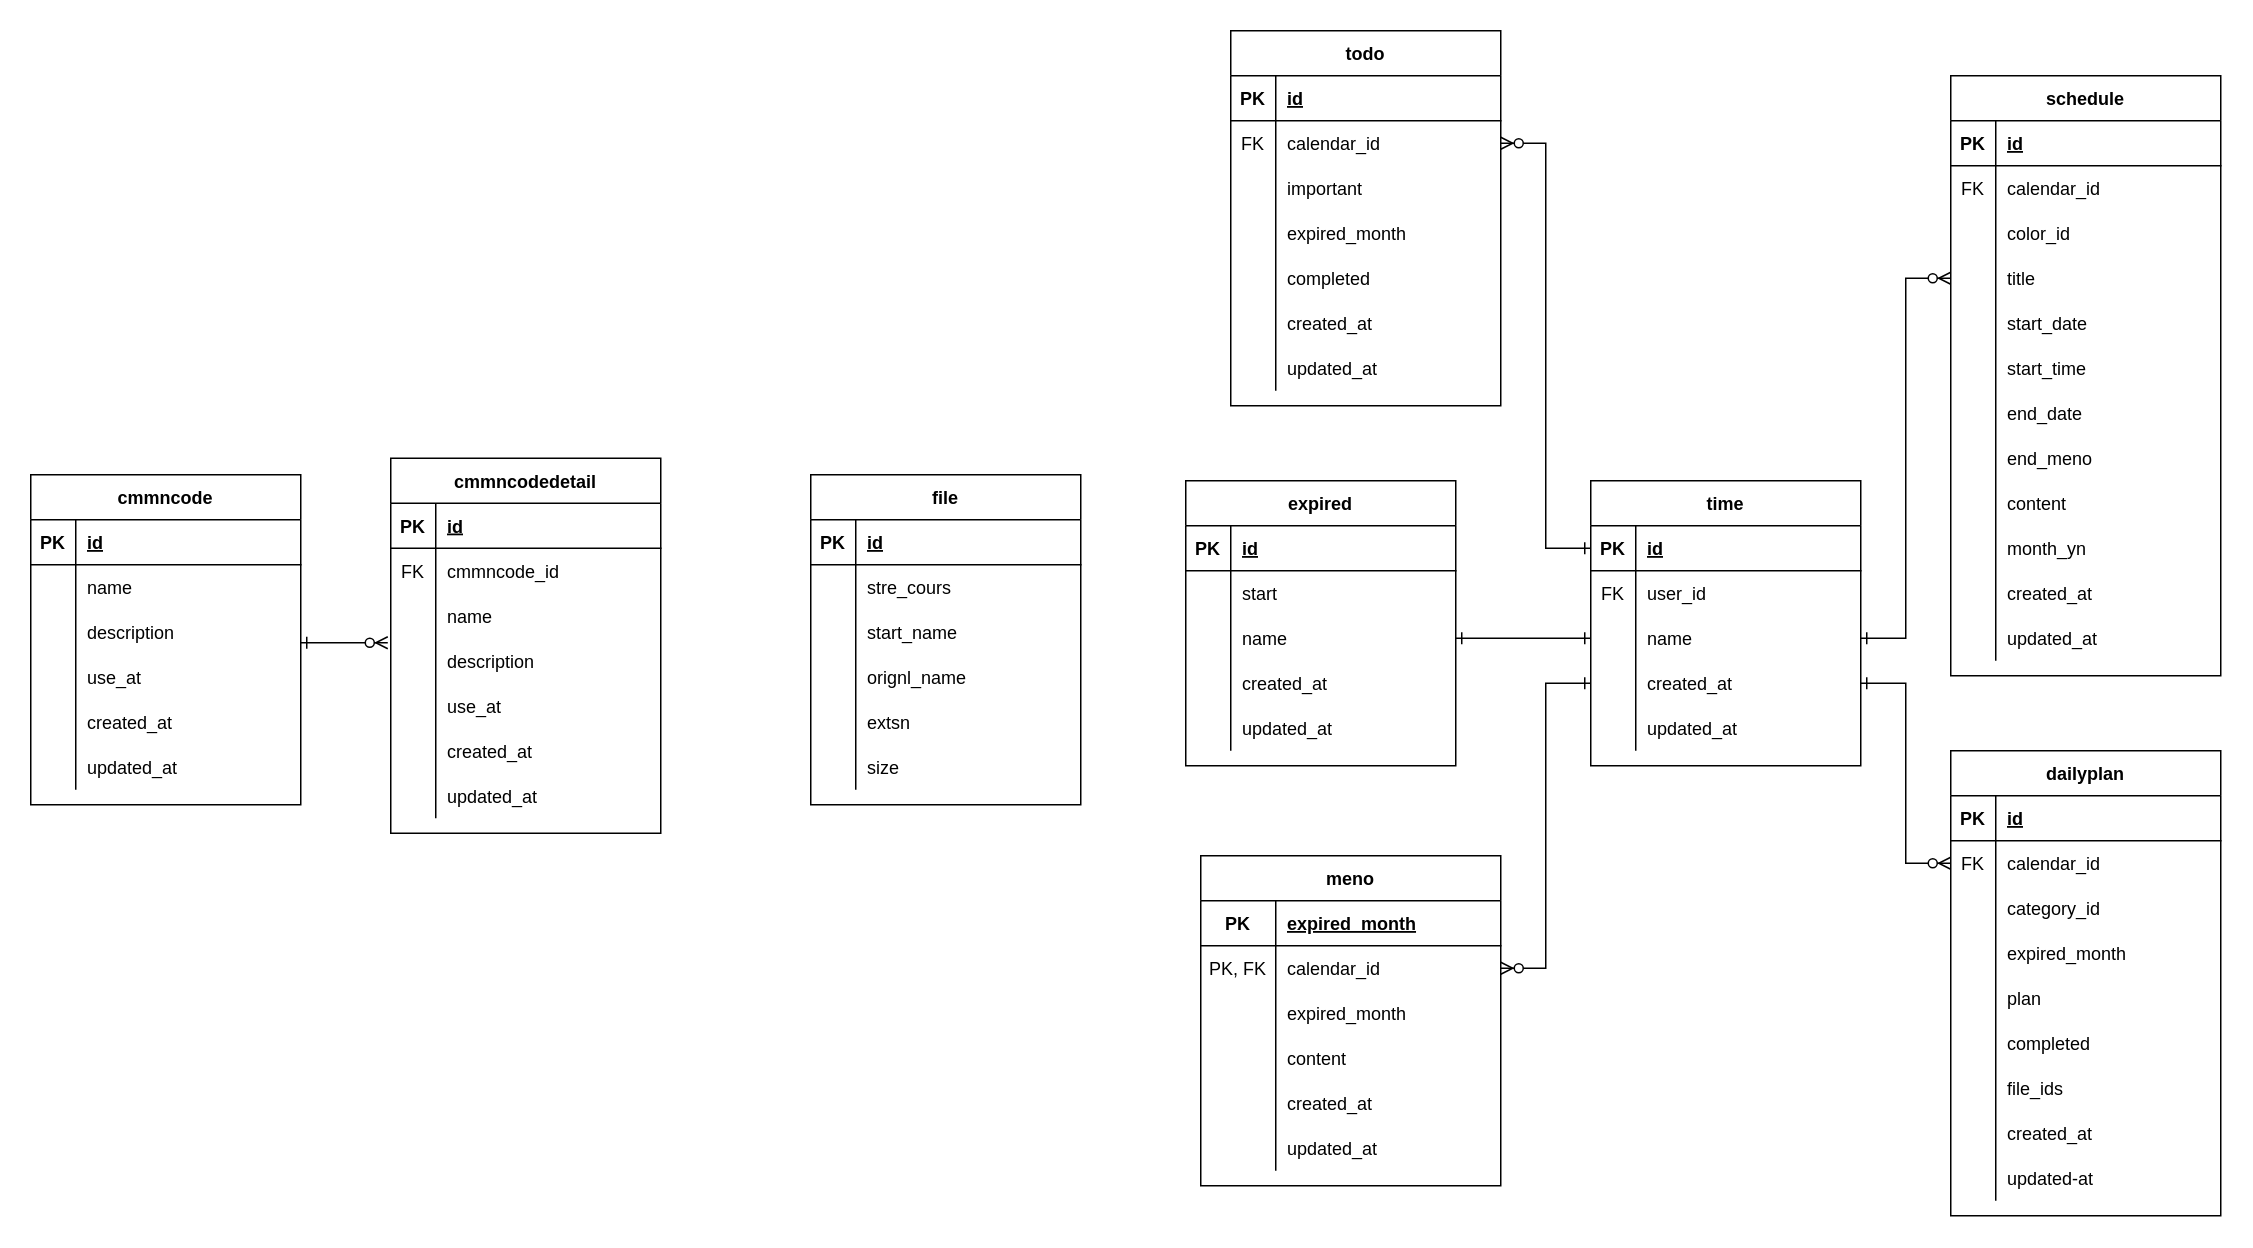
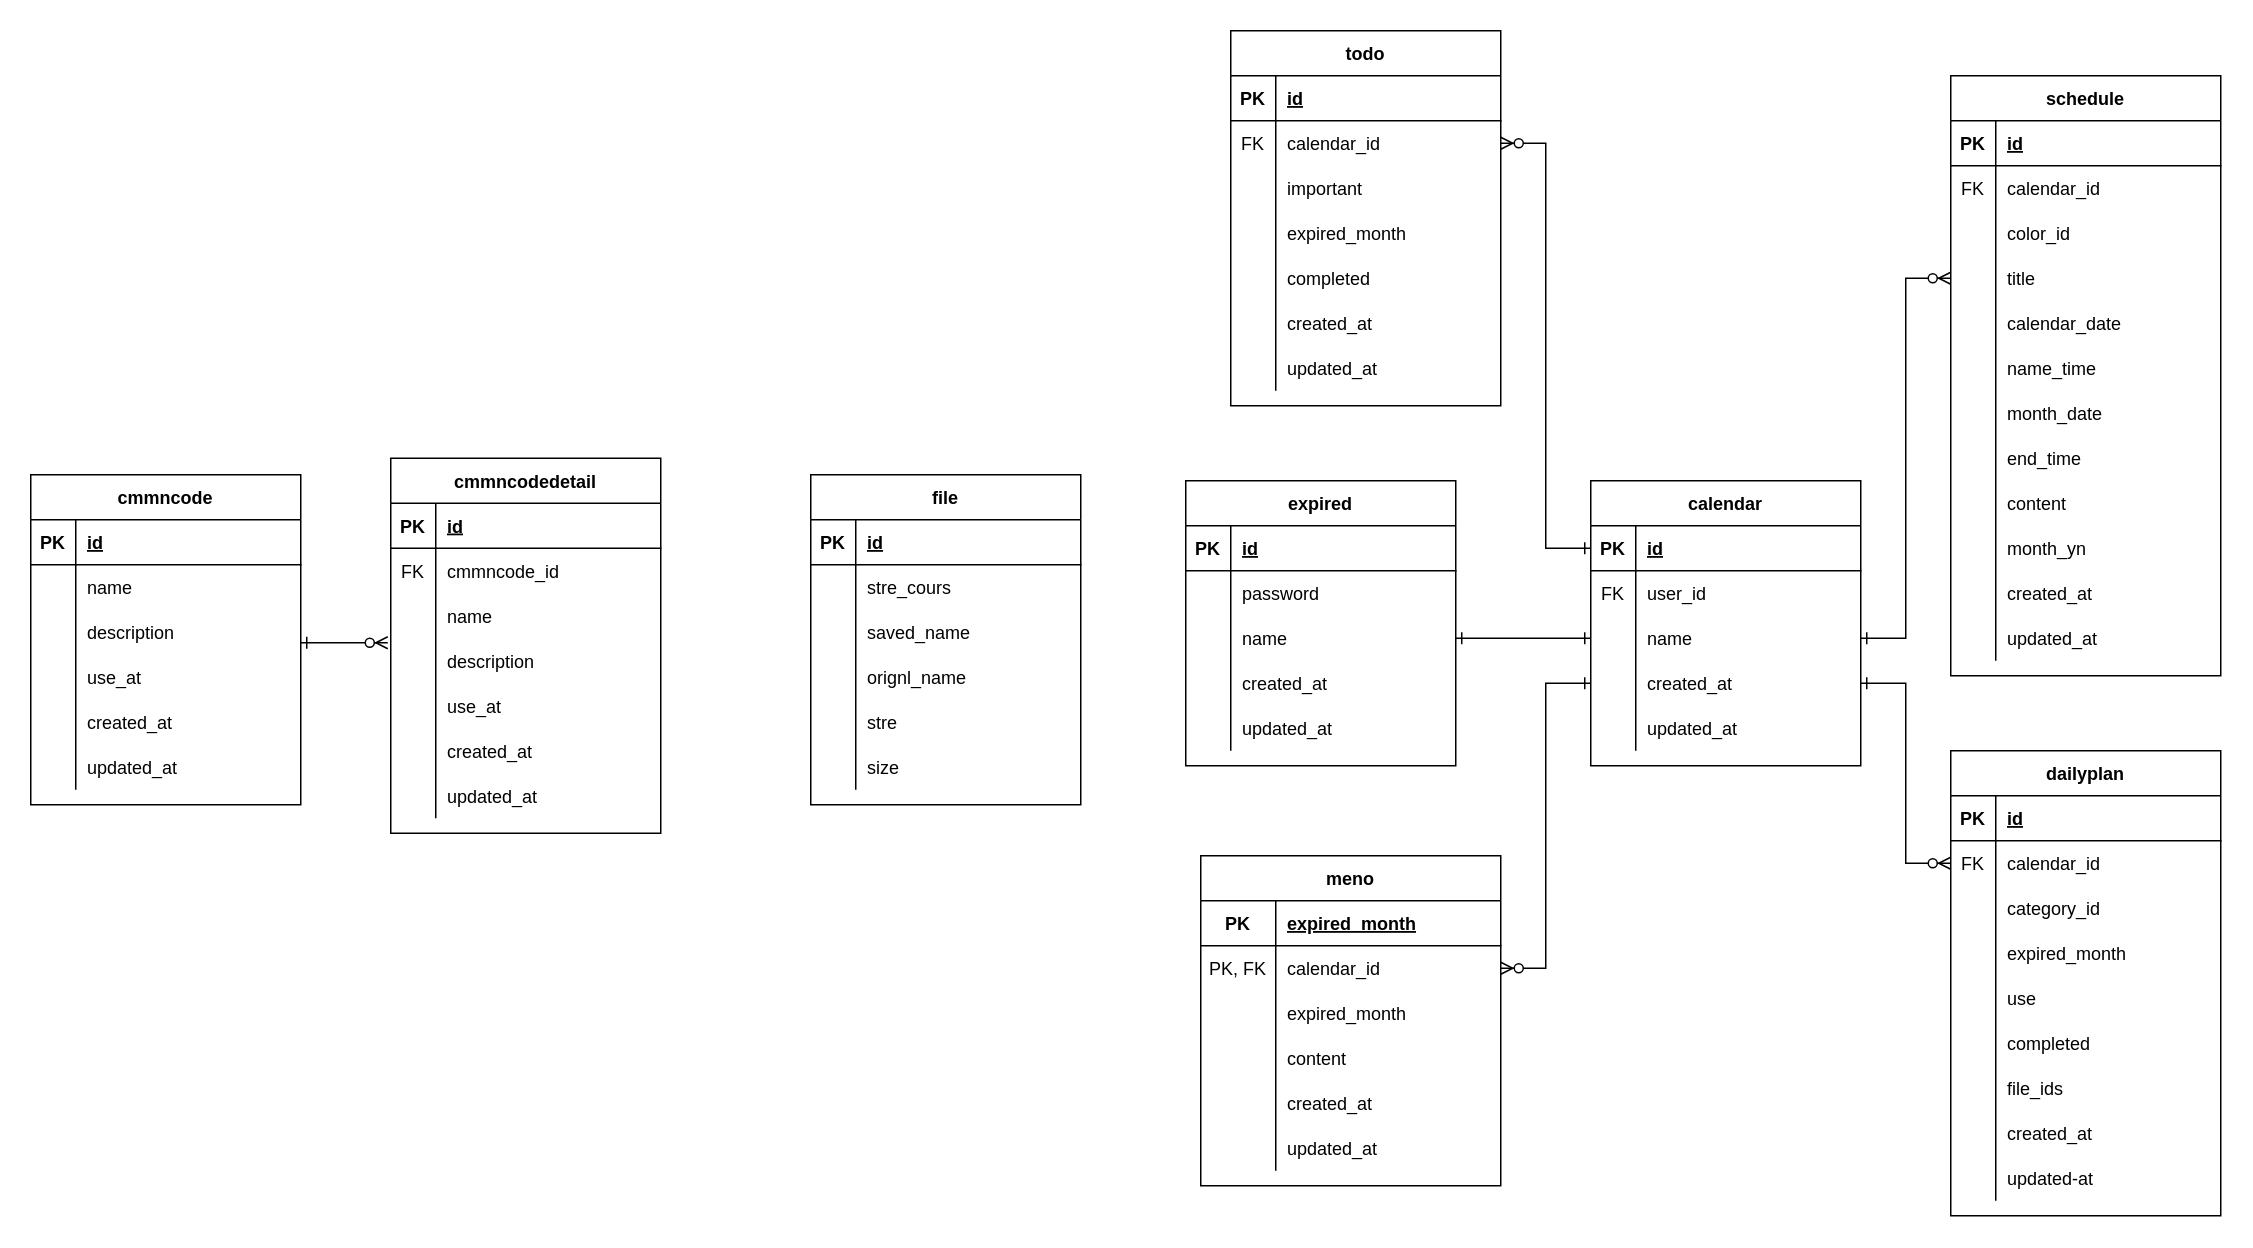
node "start_date": label "start_date" -> "calendar_date"
node "start_time": label "start_time" -> "name_time"
node "end_date": label "end_date" -> "month_date"
node "end_meno": label "end_meno" -> "end_time"
node "time": label "time" -> "calendar"
node "start": label "start" -> "password"
node "start_name": label "start_name" -> "saved_name"
node "extsn": label "extsn" -> "stre"
node "plan": label "plan" -> "use"
